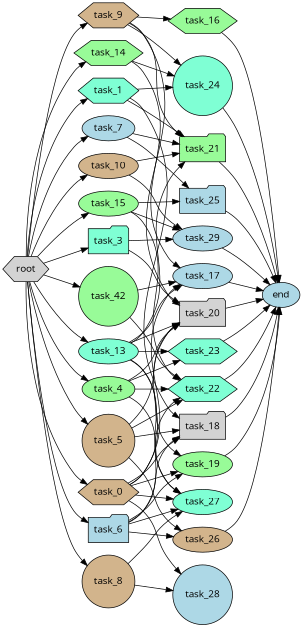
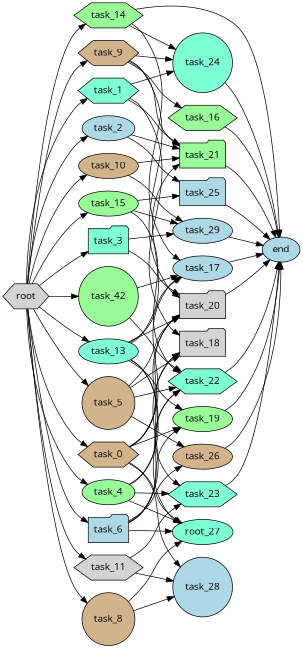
node "task_7": label "task_7" -> "task_2"
edge "task_18" -> "end": now "task_14" -> "end"
node "task_27": label "task_27" -> "root_27"
node "task_11": added
